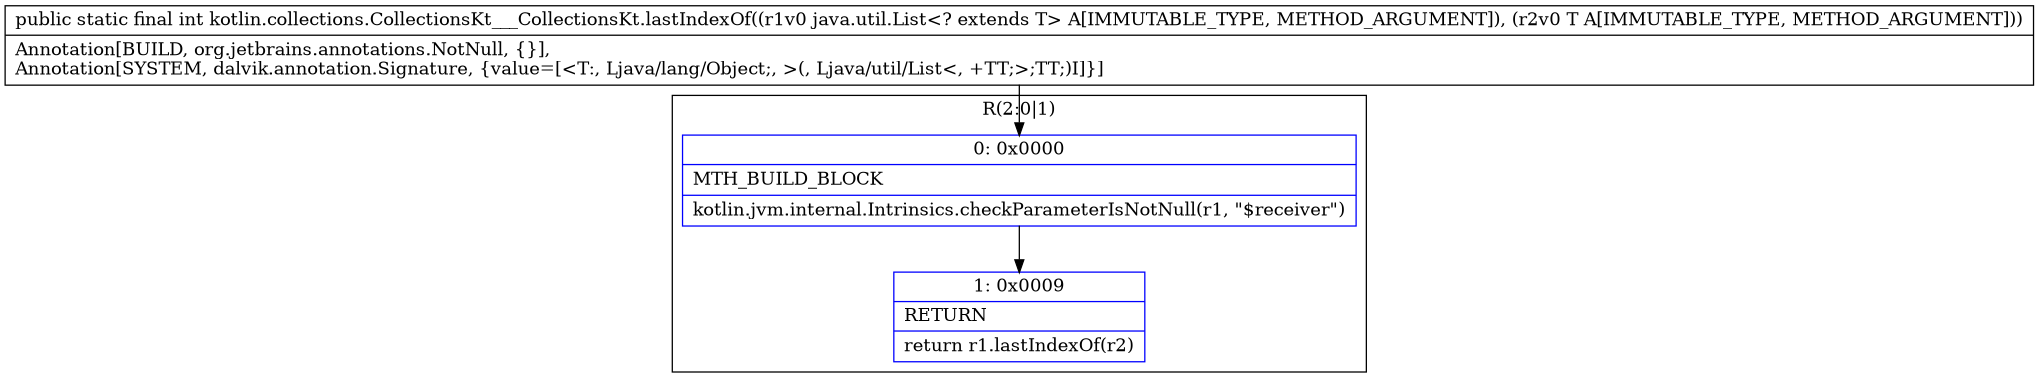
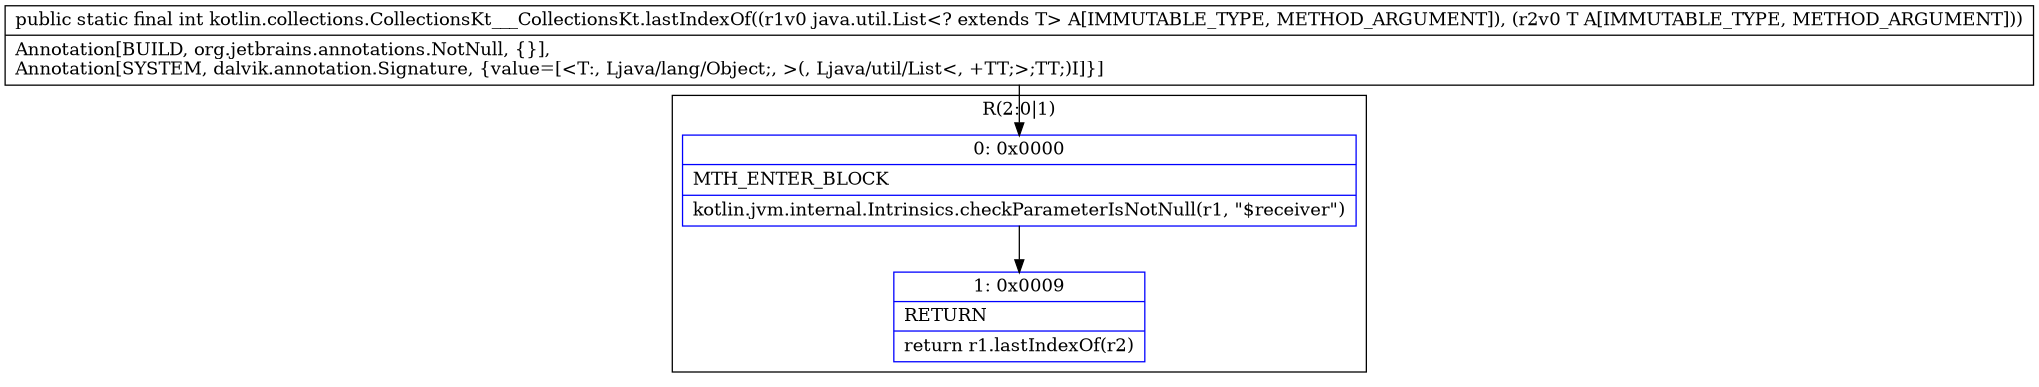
node "0: 0x0000": text "MTH_BUILD_BLOCK" -> "MTH_ENTER_BLOCK"
